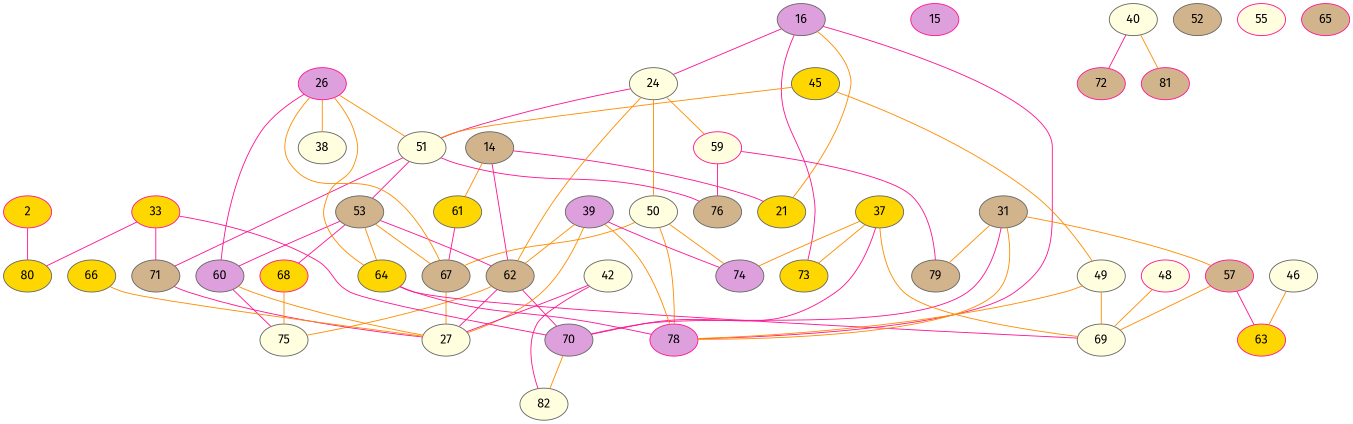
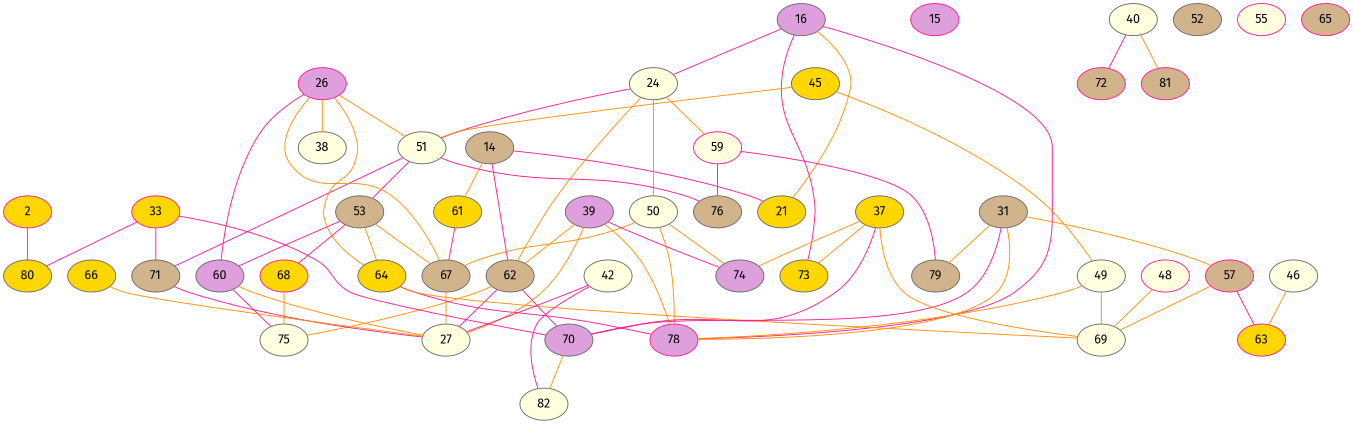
edge "53" -- "62": removed
edge "64" -- "69": color deeppink -> darkorange
